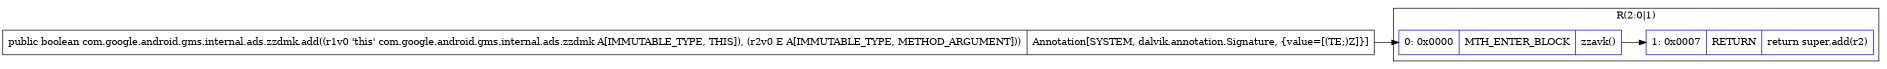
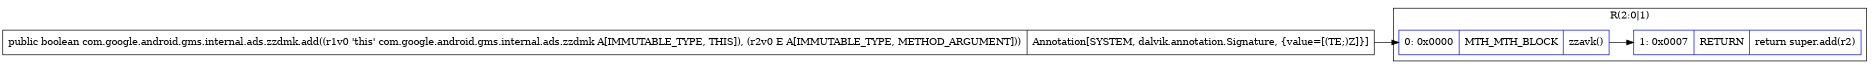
node "0: 0x0000": text "MTH_ENTER_BLOCK" -> "MTH_MTH_BLOCK"
